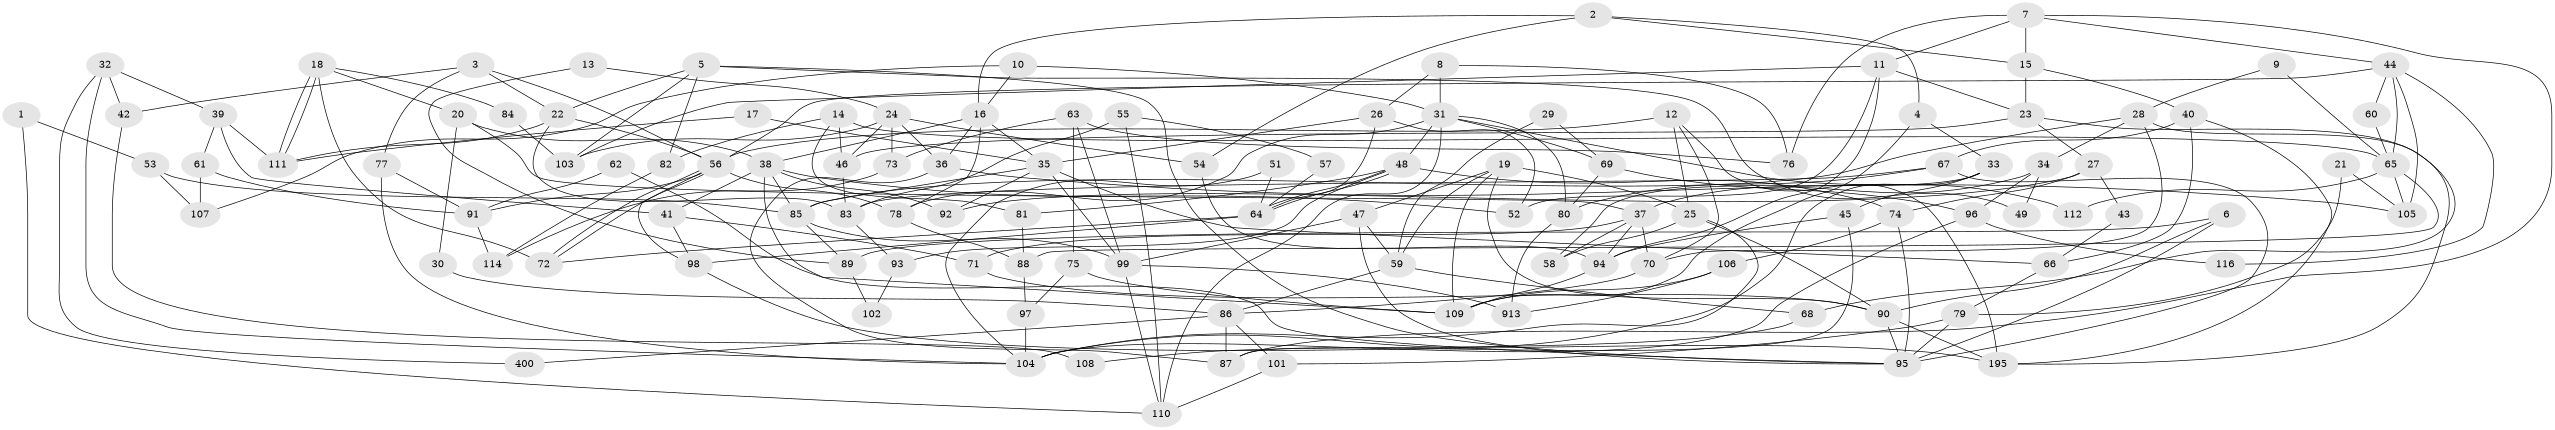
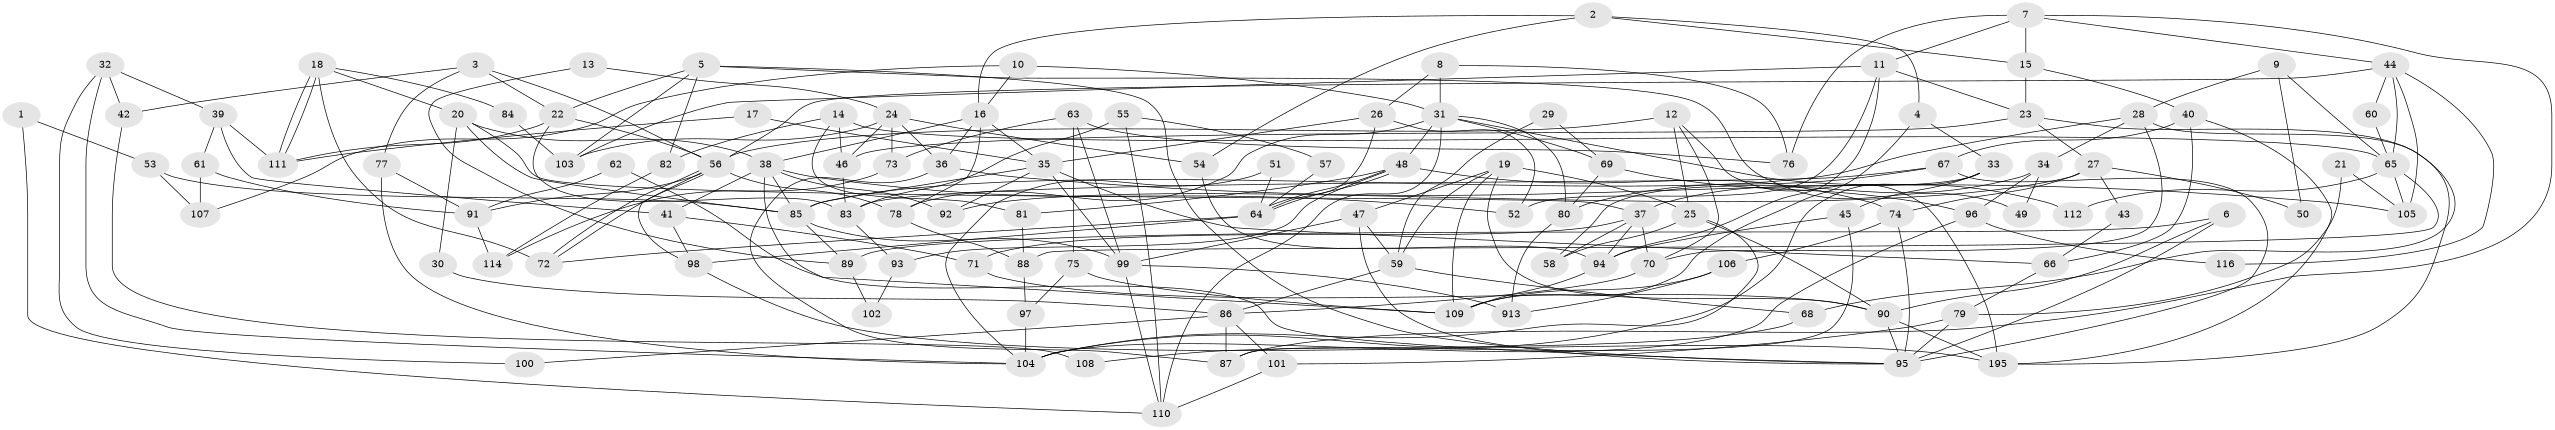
edge "20" -- "85": added
node "50": added
node "400": label "400" -> "100"
